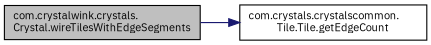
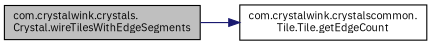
node "com.crystals.crystalscommon. Tile.Tile.getEdgeCount": label "com.crystals.crystalscommon. Tile.Tile.getEdgeCount" -> "com.crystalwink.crystalscommon. Tile.Tile.getEdgeCount"
